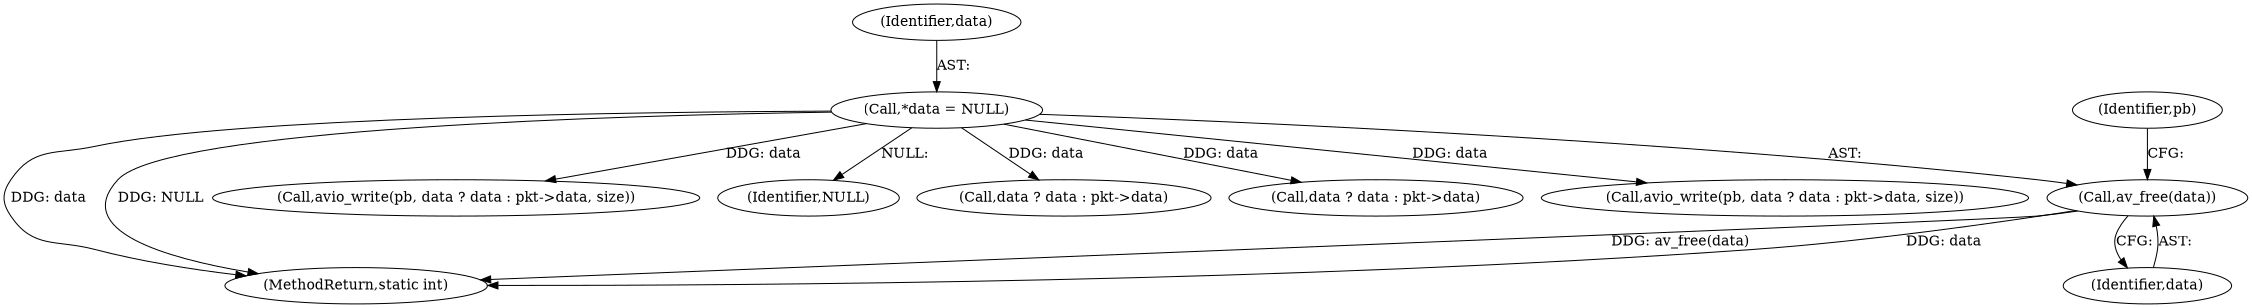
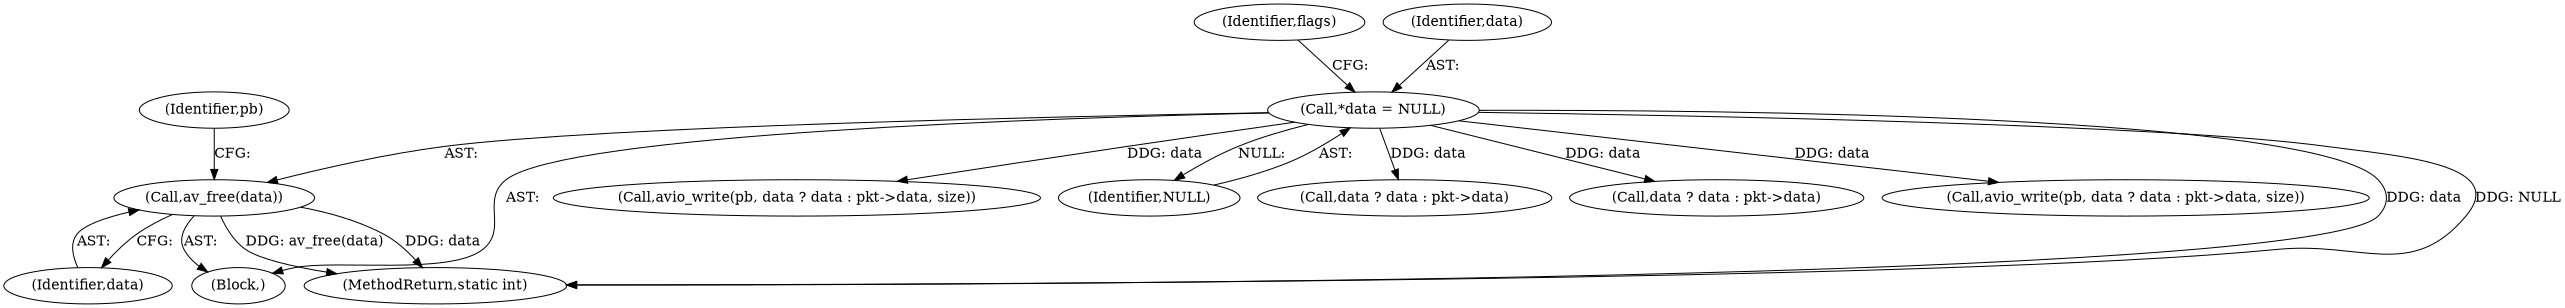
node "(Identifier,flags)": added
edge "(Identifier,NULL)" -> "(Call,*data = NULL)": added, label "AST:"
node "(Block,)": added
